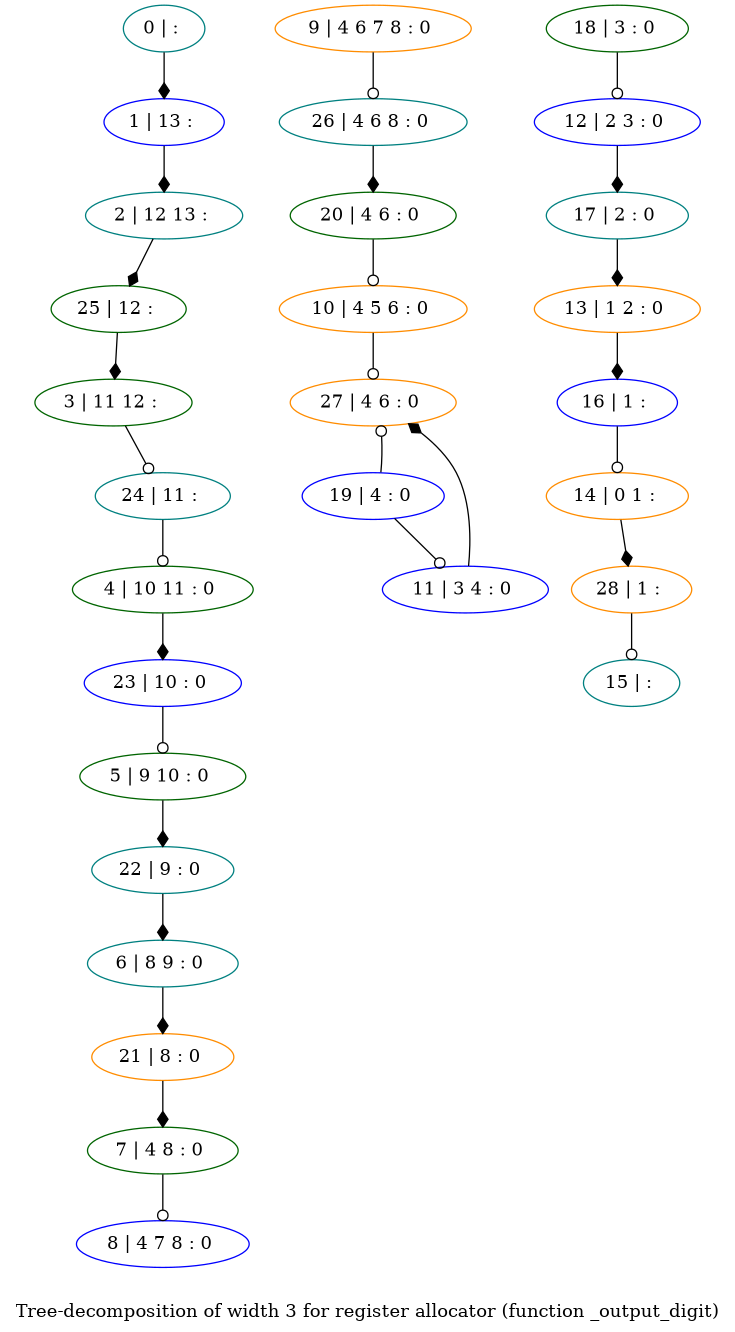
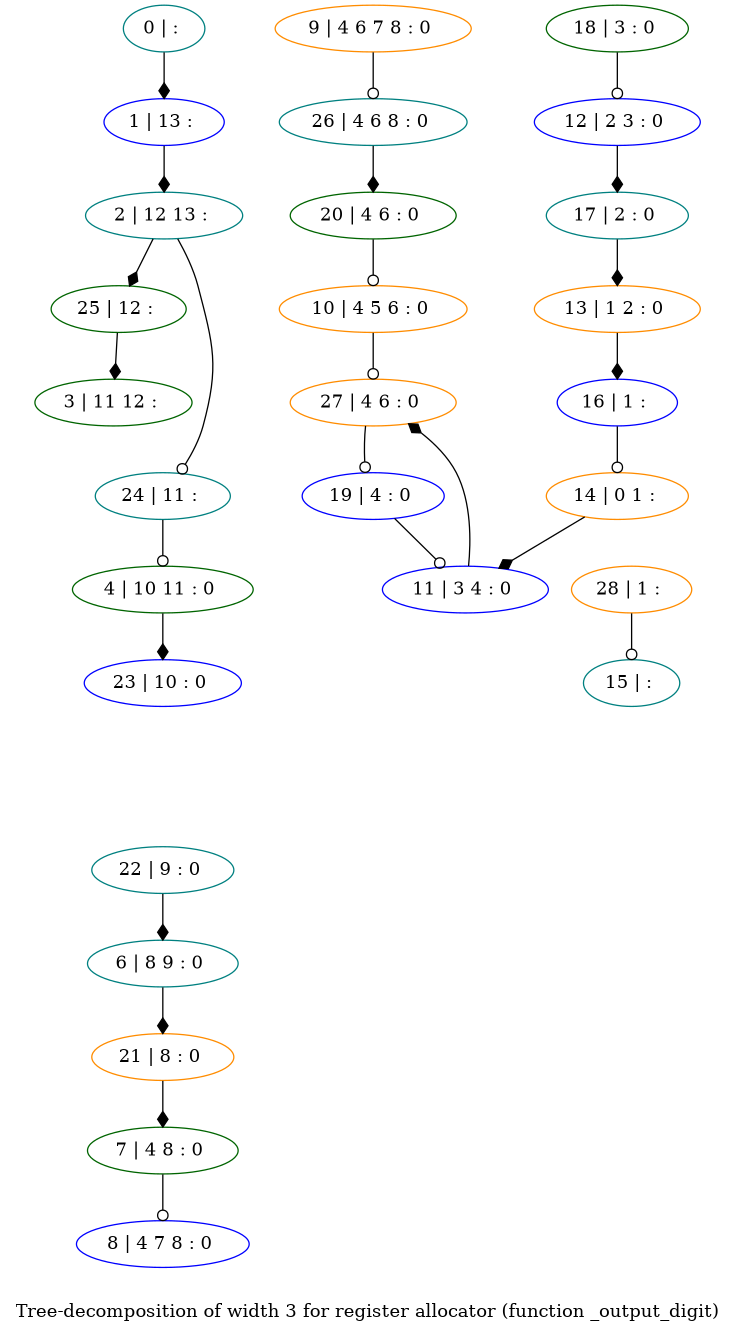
edge "3 | 11 12 :" -> "24 | 11 :": now "2 | 12 13 :" -> "24 | 11 :"
edge "19 | 4 : 0" -> "27 | 4 6 : 0": reversed
edge "14 | 0 1 :" -> "28 | 1 :": now "14 | 0 1 :" -> "11 | 3 4 : 0"
node "5 | 9 10 : 0": removed
